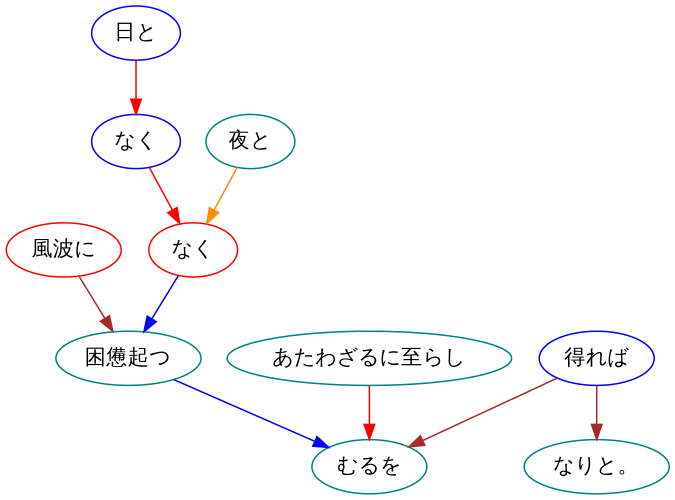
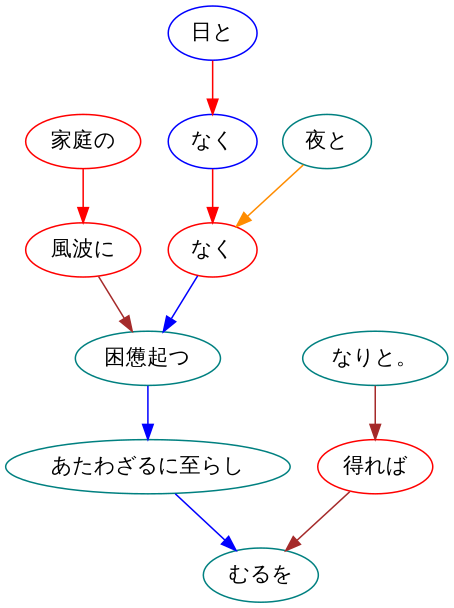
node "家庭の": added
node "得れば": color blue -> red
edge "あたわざるに至らし" -> "むるを": color red -> blue
edge "得れば" -> "なりと。": reversed
edge "困憊起つ" -> "むるを": now "困憊起つ" -> "あたわざるに至らし"
